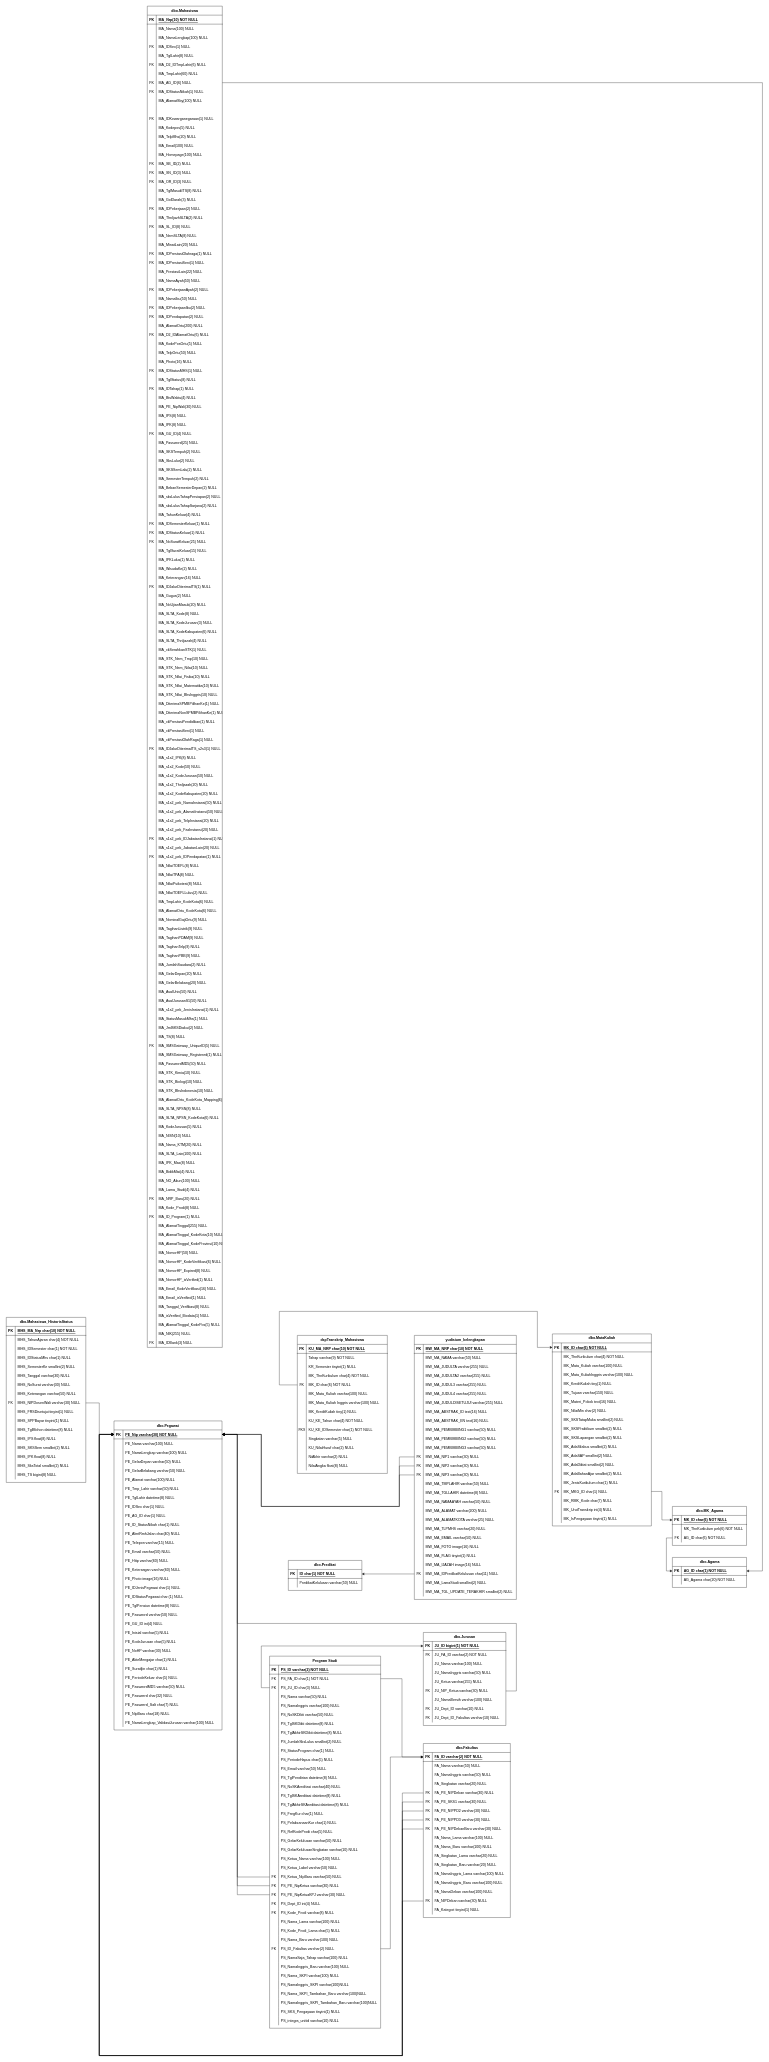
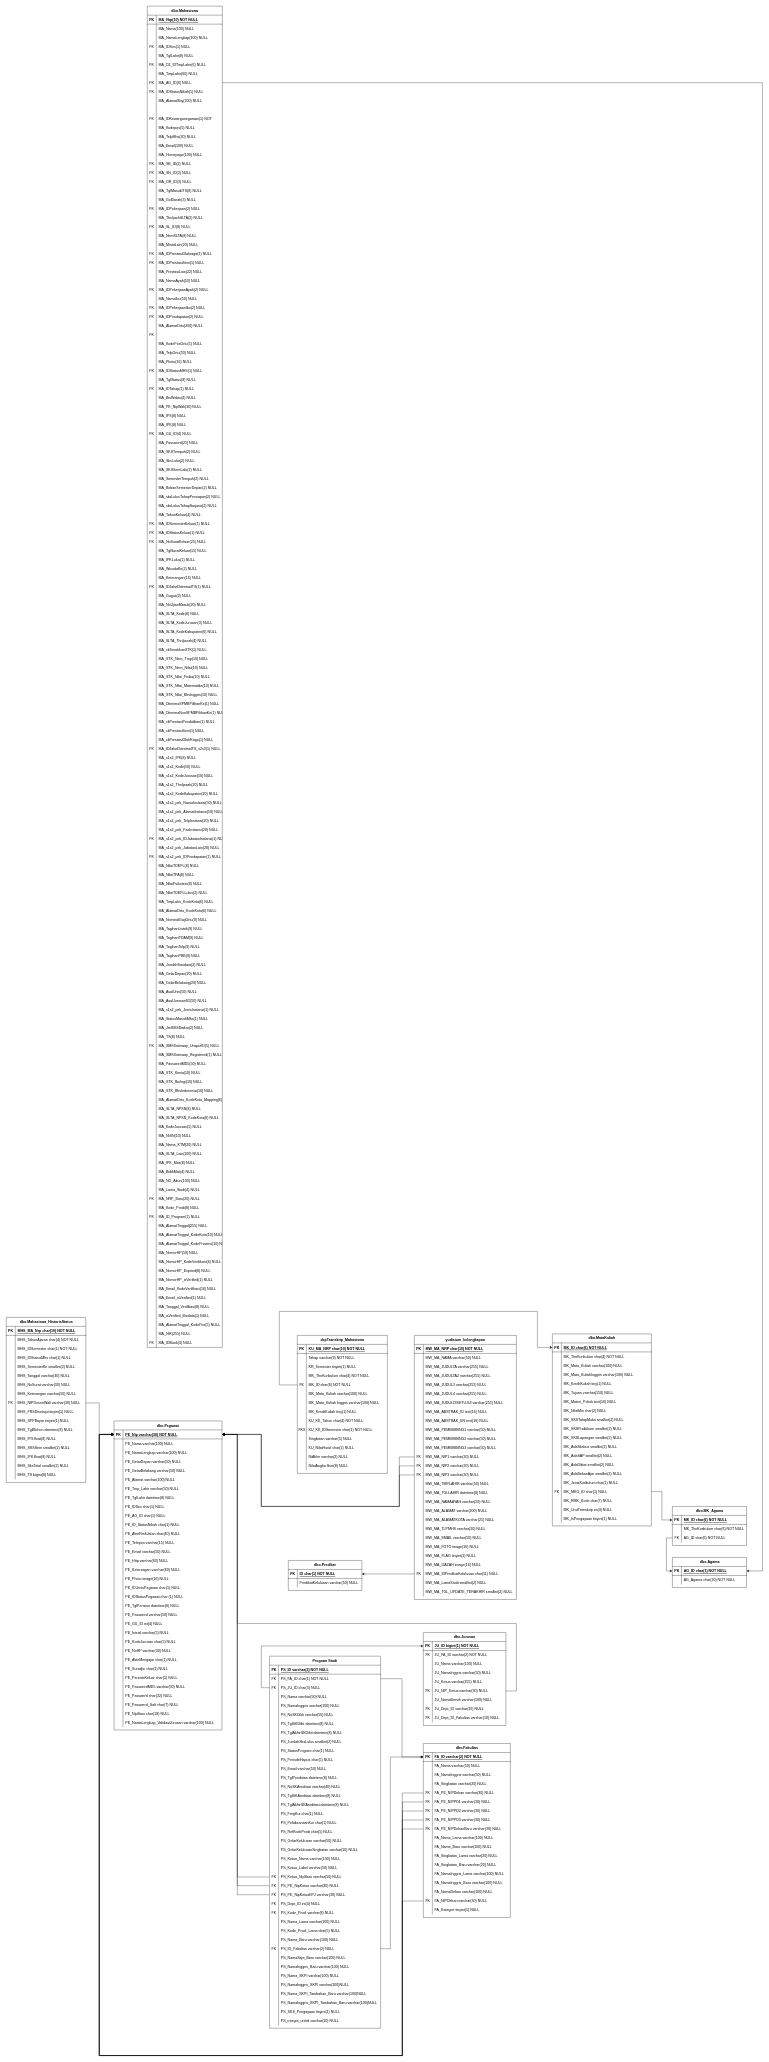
node "MA_IDKewarganegaraan(1) NULL": label "MA_IDKewarganegaraan(1) NULL" -> "MA_IDKewarganegaraan(1) NOT"
node "MA_D2_IDAlamatOrtu(6) NULL": removed
node "MK_ThnKurikulum pek(6) NOT NULL": label "MK_ThnKurikulum pek(6) NOT NULL" -> "MK_ThnKurikulum char(6) NOT NULL"
node "FA_PE_SKS1 varchar(30) NULL": label "FA_PE_SKS1 varchar(30) NULL" -> "FA_PE_NIPPD1 varchar(30) NULL"
node "PS_NamaSaja_Tahap varchar(100) NULL": label "PS_NamaSaja_Tahap varchar(100) NULL" -> "PS_NamaSaja_Baru varchar(100) NULL"
